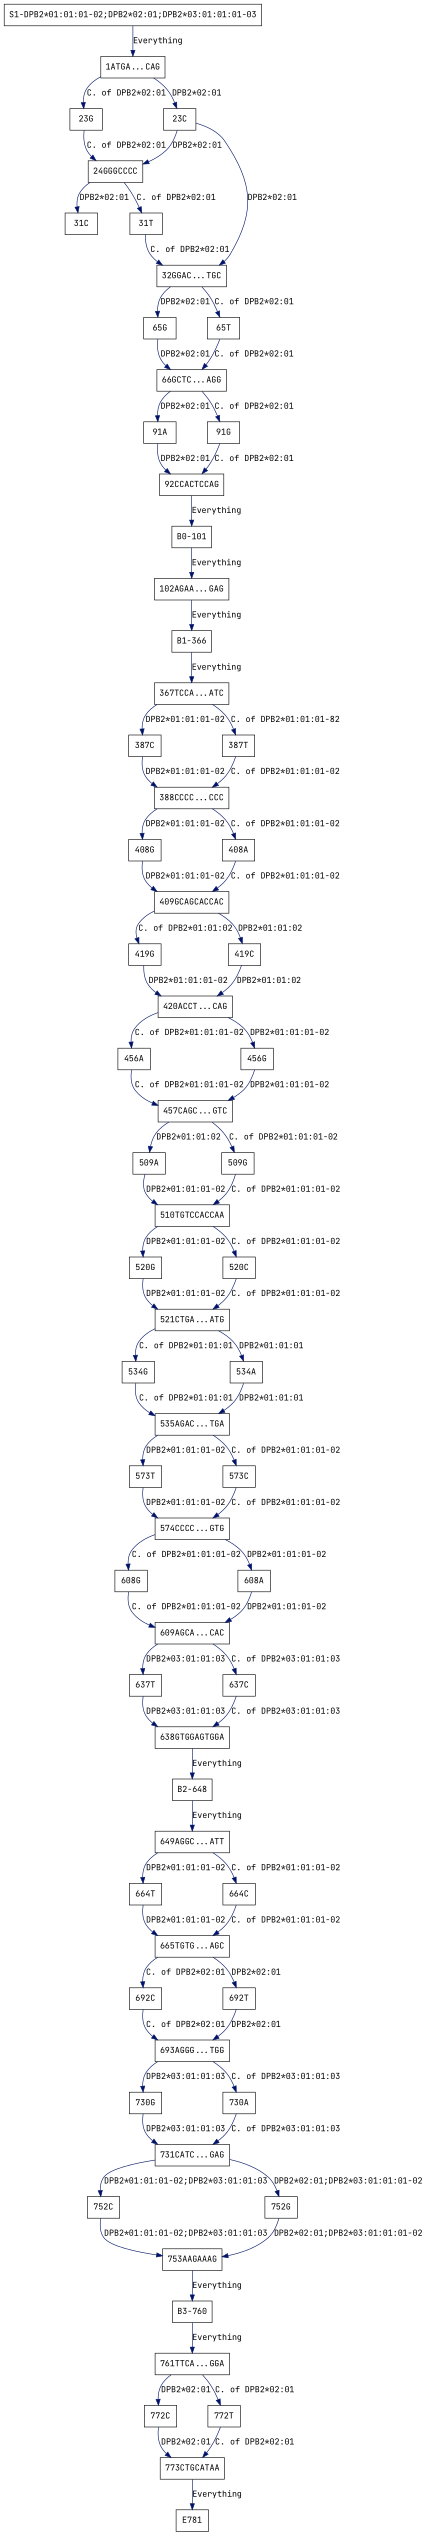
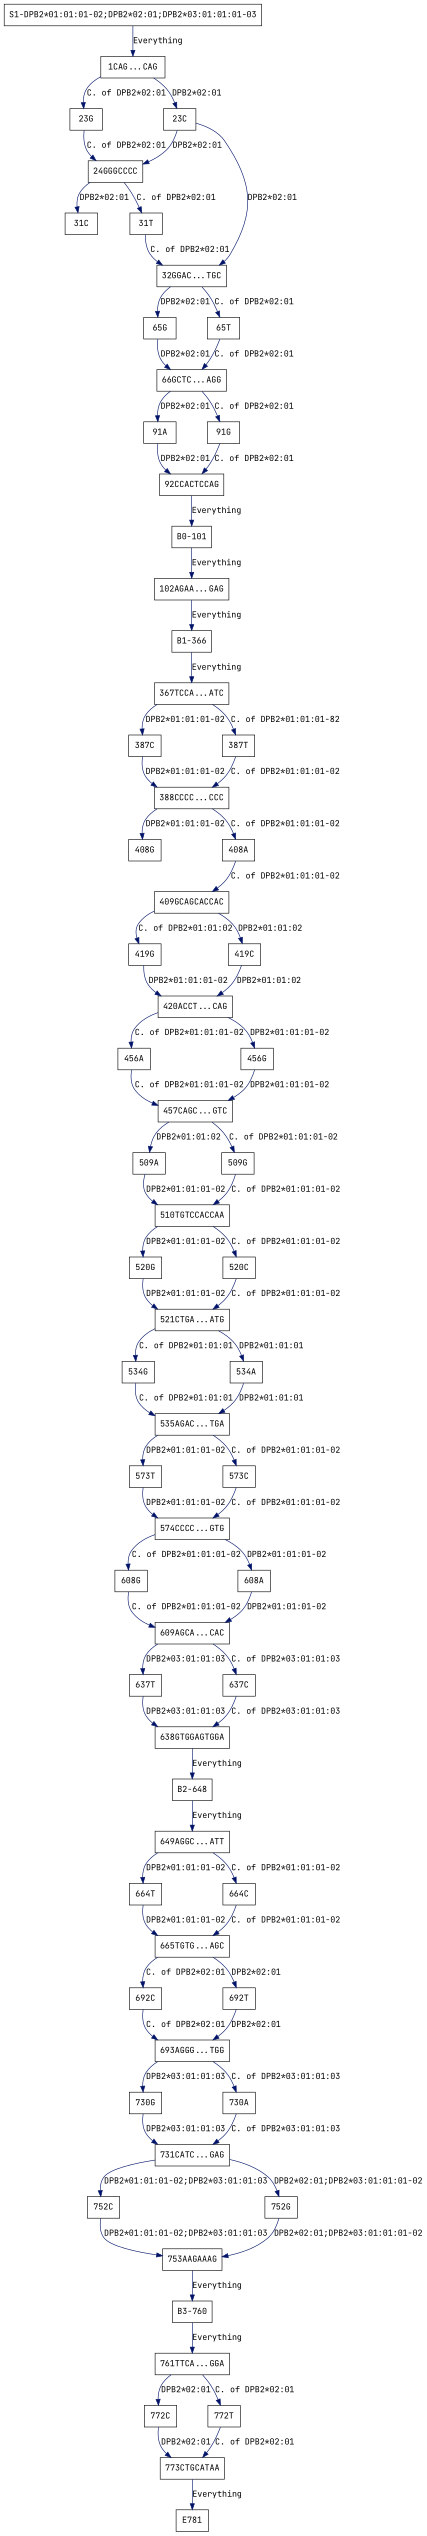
node "1ATGA...CAG": label "1ATGA...CAG" -> "1CAG...CAG"
edge "408G" -> "409GCAGCACCAC": removed, label "DPB2*01:01:01-02"
